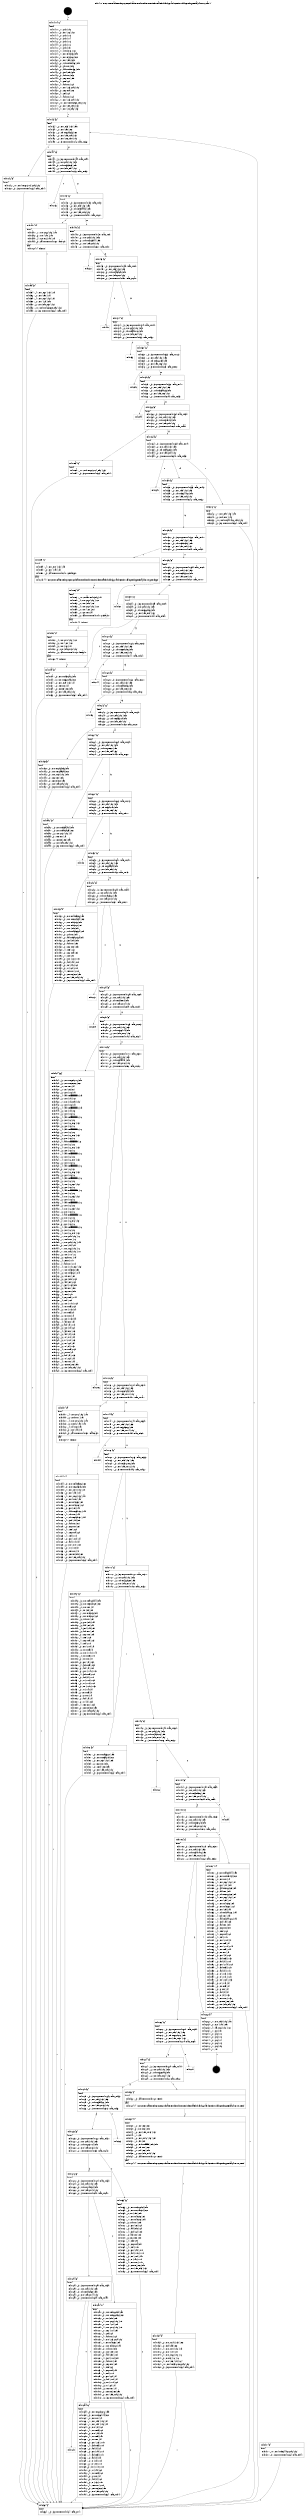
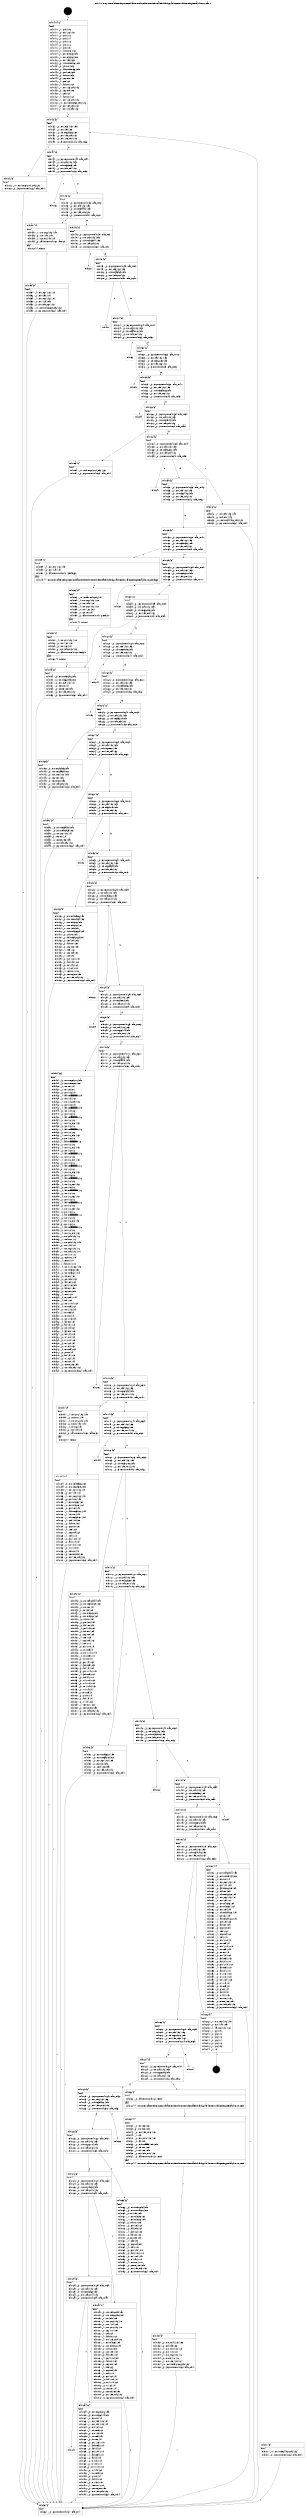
edge "0x4016b8 [28]" -> "0x402237": reversed
